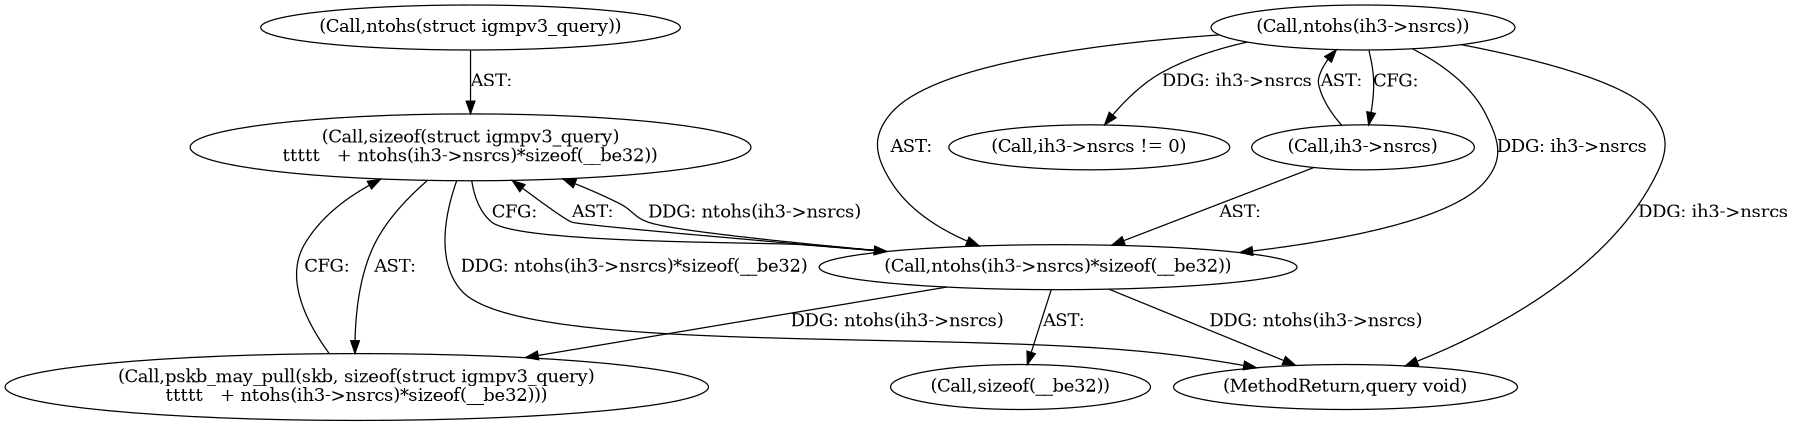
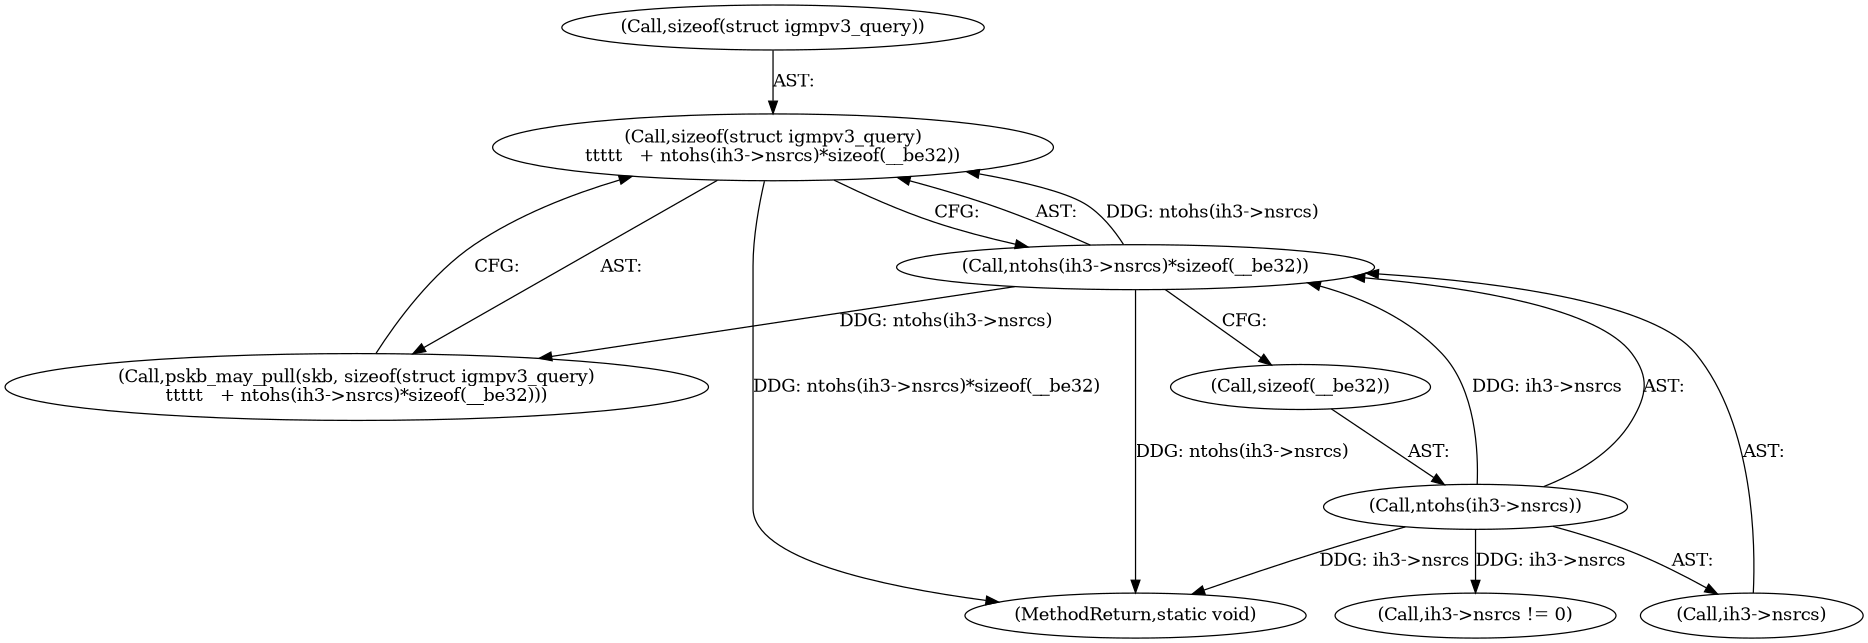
node "(Call,ntohs(struct igmpv3_query))": label "(Call,ntohs(struct igmpv3_query))" -> "(Call,sizeof(struct igmpv3_query))"
edge "(Call,ntohs(ih3->nsrcs))" -> "(Call,ih3->nsrcs)": label "CFG: " -> "AST: "
edge "(Call,ih3->nsrcs)" -> "(Call,ntohs(ih3->nsrcs))": now "(Call,sizeof(__be32))" -> "(Call,ntohs(ih3->nsrcs))"
edge "(Call,ntohs(ih3->nsrcs)*sizeof(__be32))" -> "(Call,sizeof(__be32))": label "AST: " -> "CFG: "
node "(MethodReturn,query void)": label "(MethodReturn,query void)" -> "(MethodReturn,static void)"
